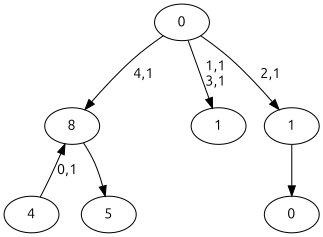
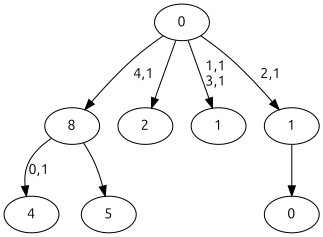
node "2": added
edge "4" -> "8": reversed
